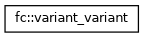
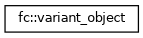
node "fc::variant_variant": label "fc::variant_variant" -> "fc::variant_object"
